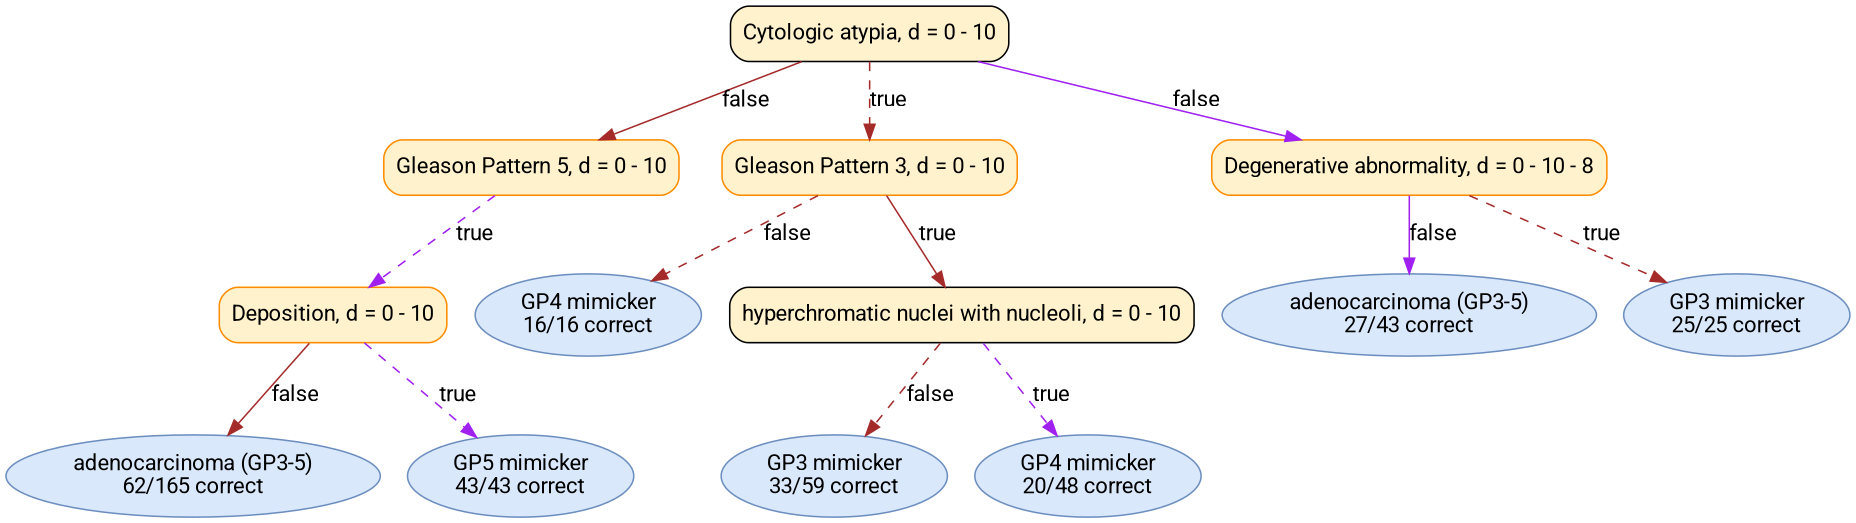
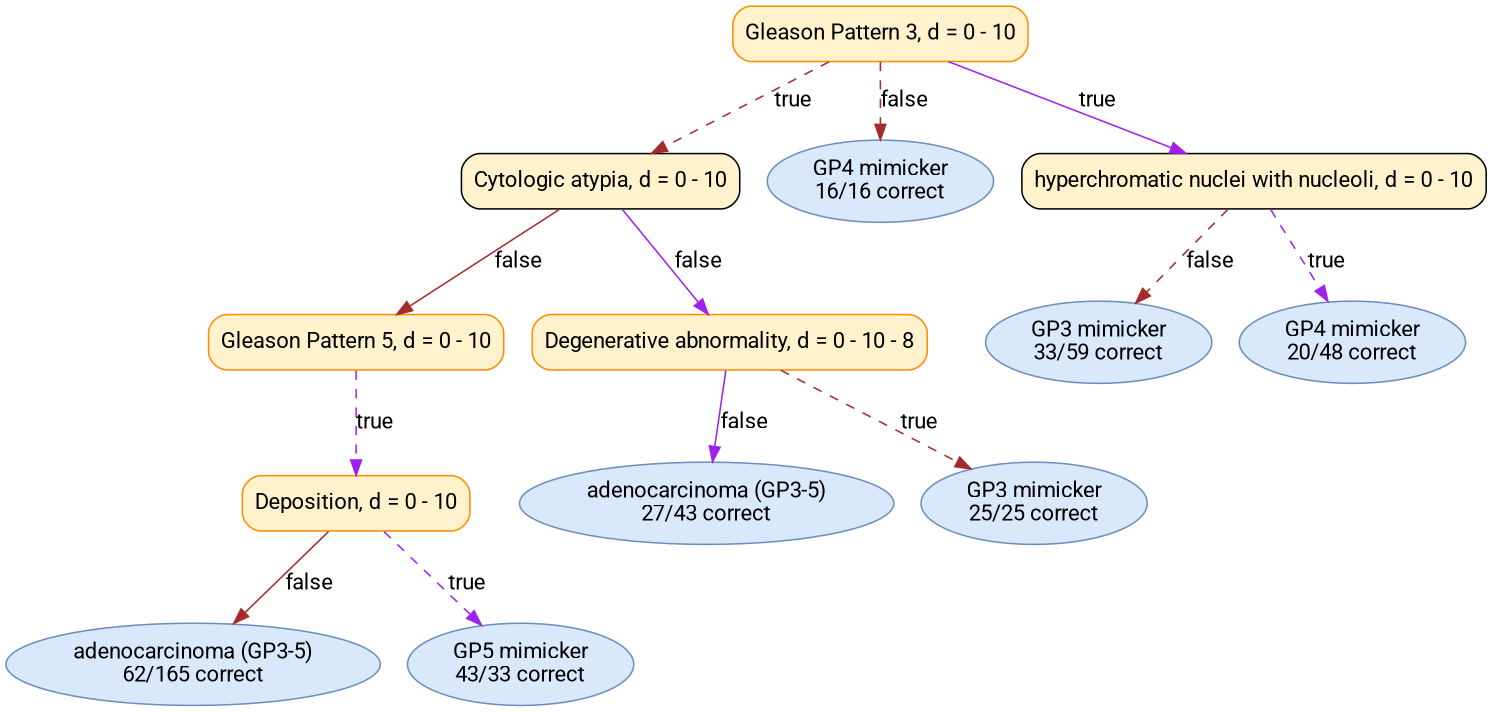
edge "Cytologic atypia, d = 0 - 10" -> "Gleason Pattern 3, d = 0 - 10": reversed
edge "Gleason Pattern 3, d = 0 - 10" -> "hyperchromatic nuclei with nucleoli, d = 0 - 10": color brown -> purple
node "GP5 mimicker": text "43/43 correct" -> "43/33 correct"
